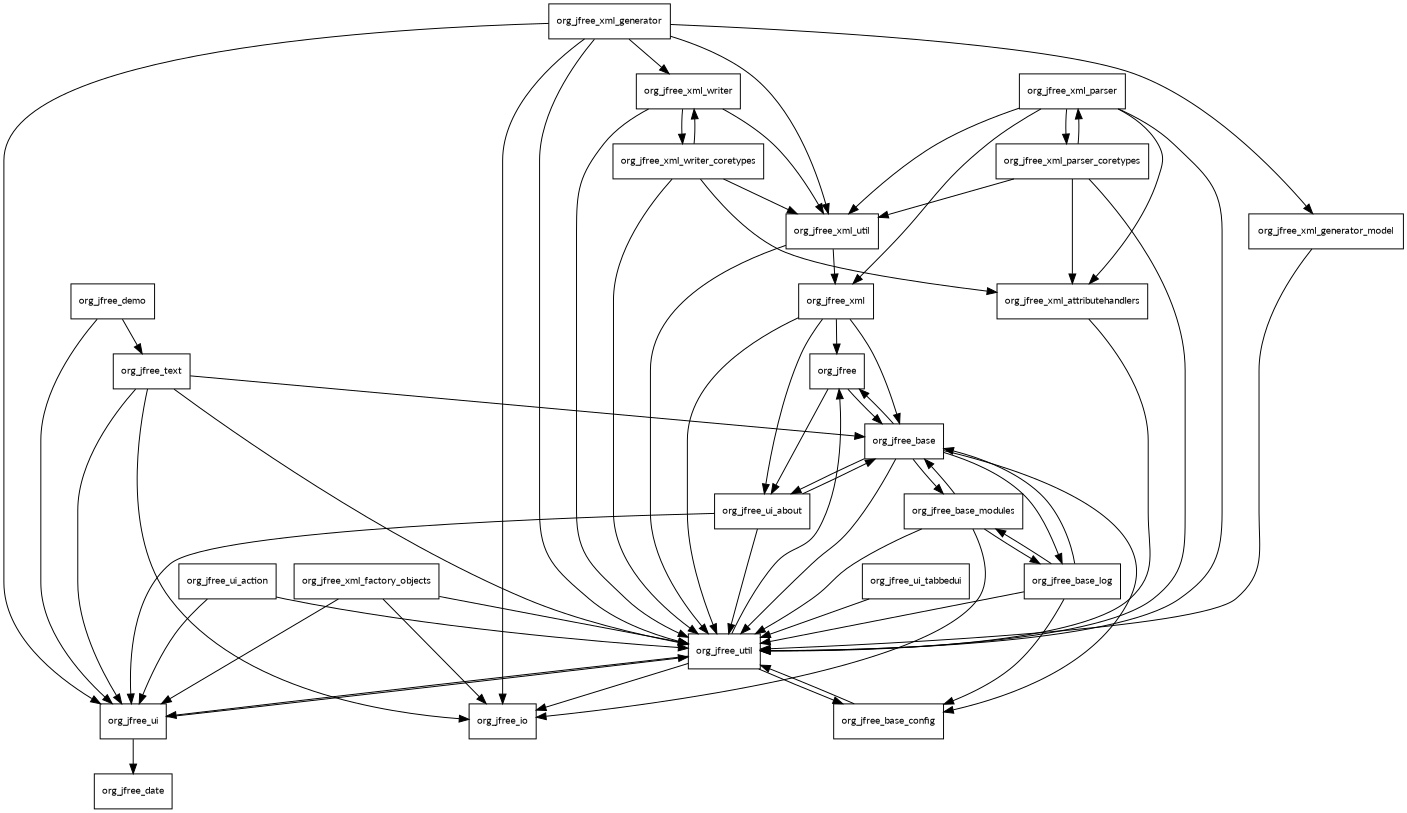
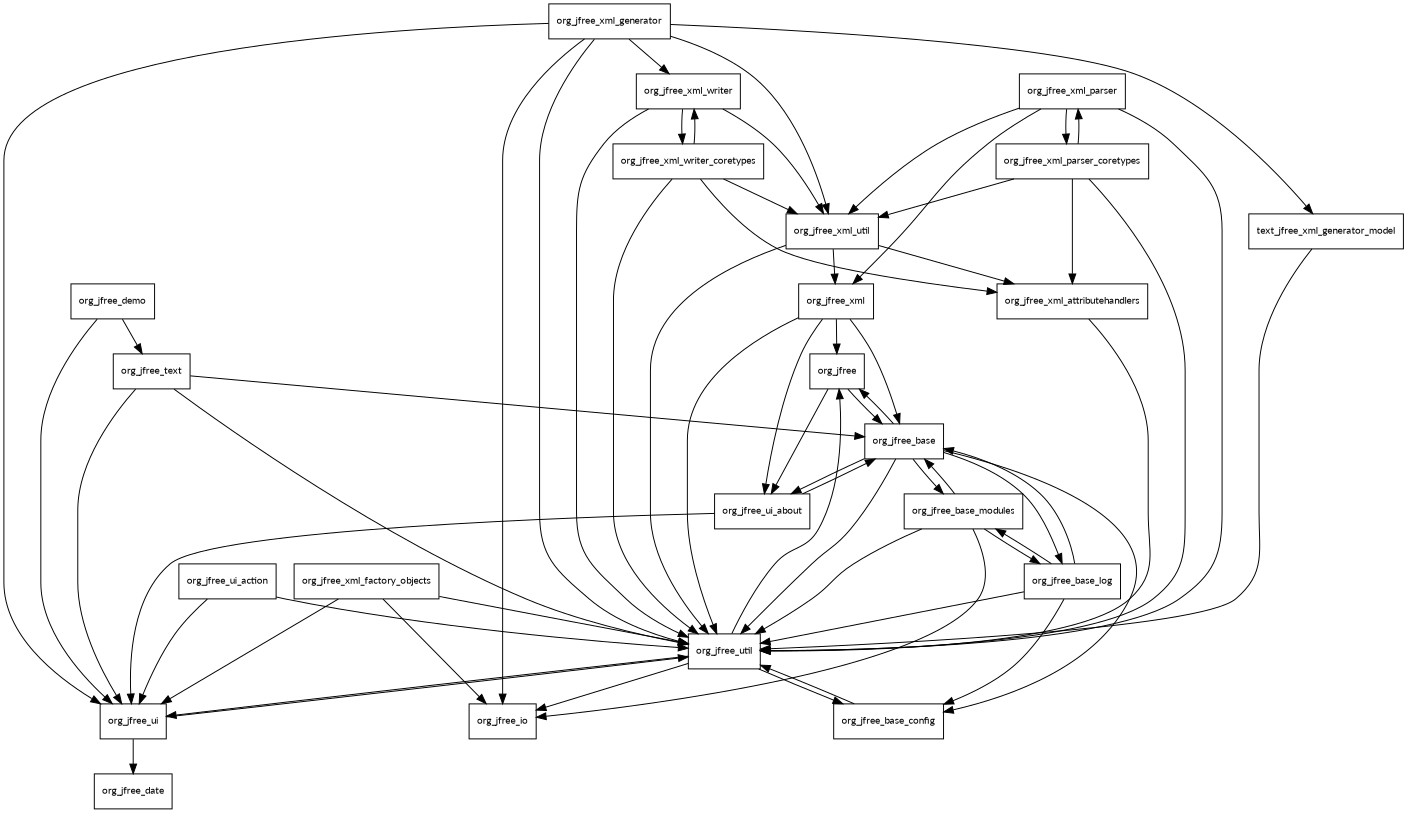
edge "org_jfree_xml_parser" -> "org_jfree_xml_attributehandlers": now "org_jfree_xml_util" -> "org_jfree_xml_attributehandlers"
node "org_jfree_xml_generator_model": label "org_jfree_xml_generator_model" -> "text_jfree_xml_generator_model"
edge "org_jfree_ui_about" -> "org_jfree_util": removed
node "org_jfree_ui_tabbedui": removed
edge "org_jfree_text" -> "org_jfree_io": removed
